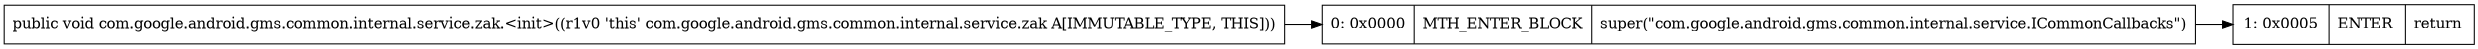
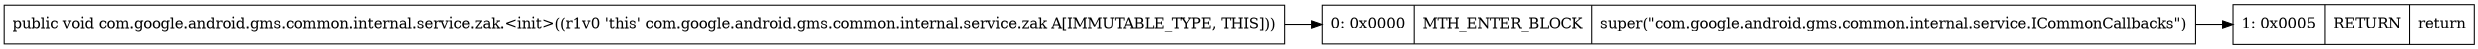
node "1: 0x0005": text "ENTER" -> "RETURN"
